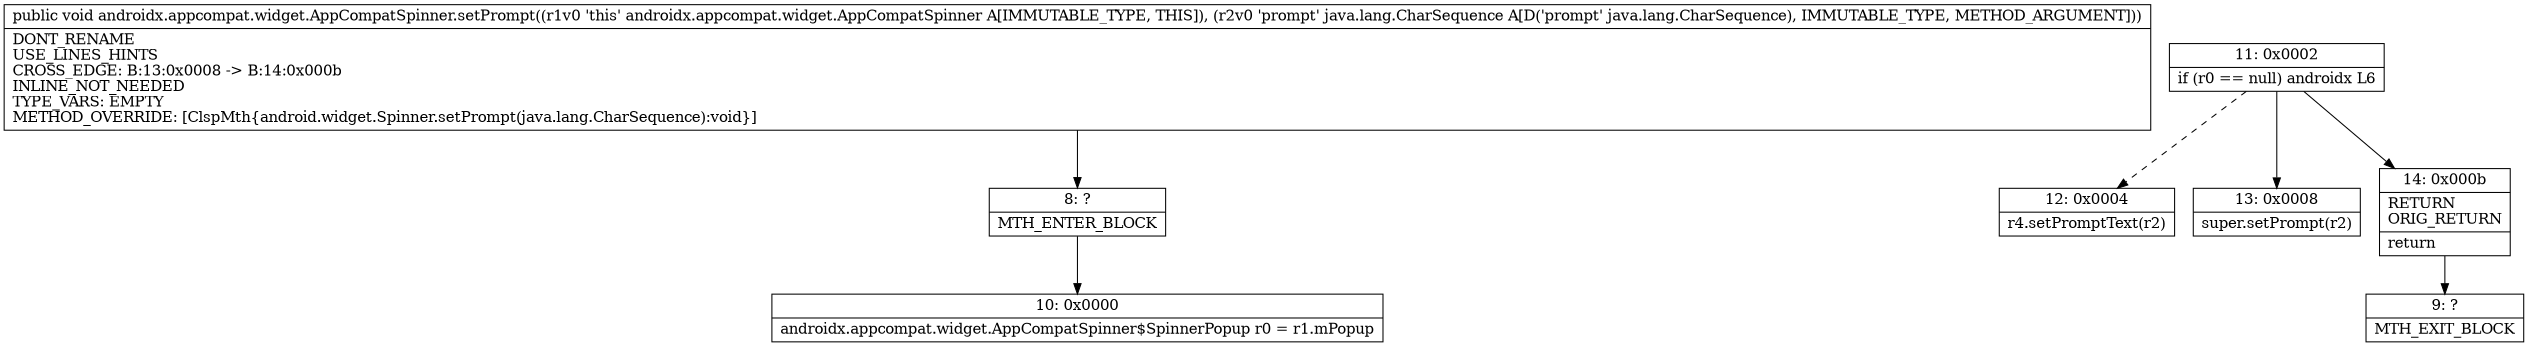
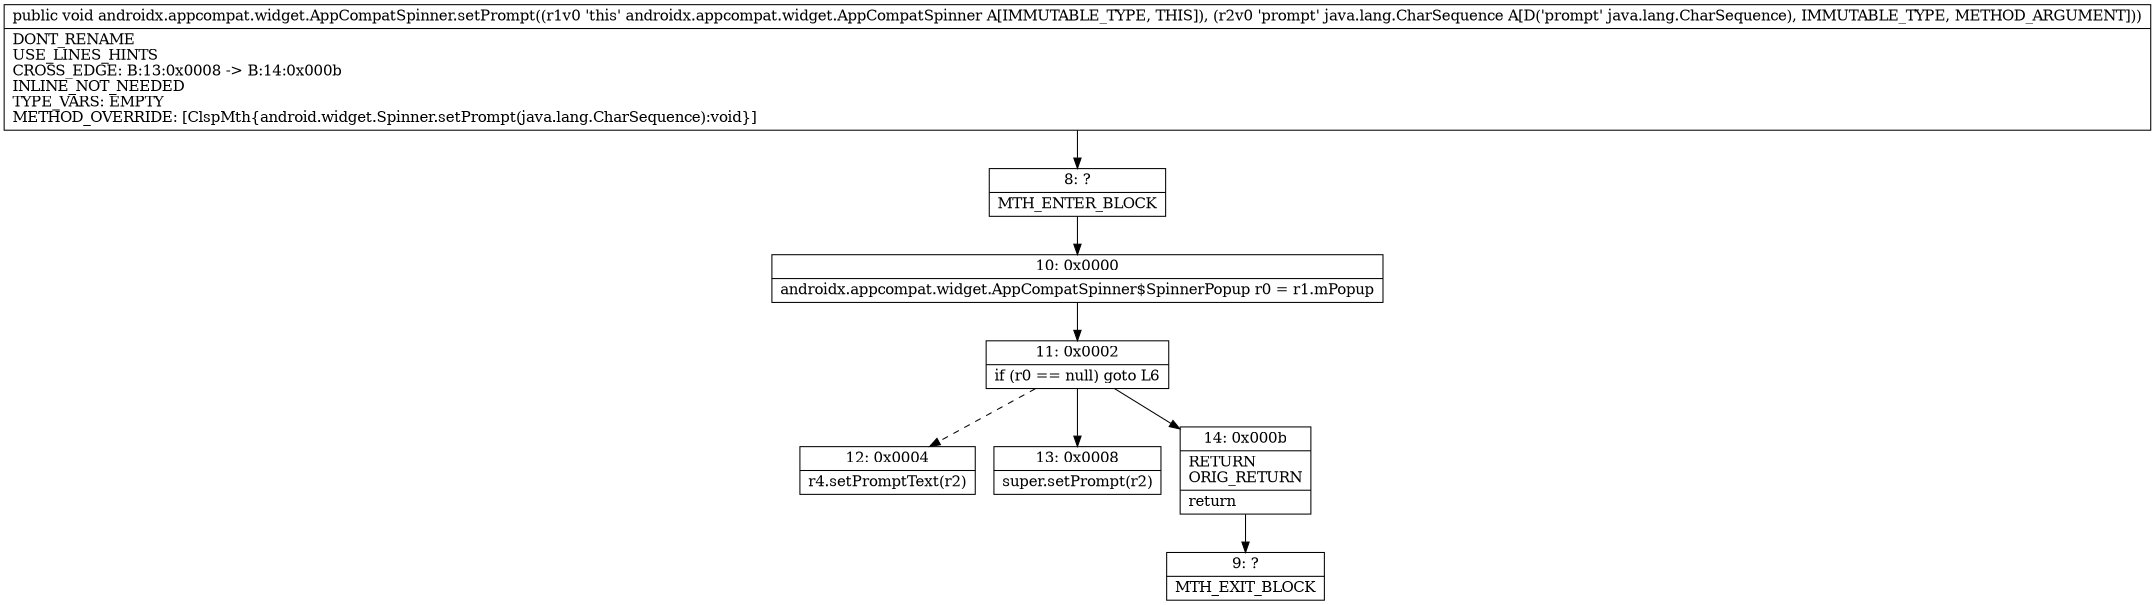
node "11: 0x0002": text "if (r0 == null) androidx L6" -> "if (r0 == null) goto L6"
edge "10: 0x0000" -> "11: 0x0002": added
